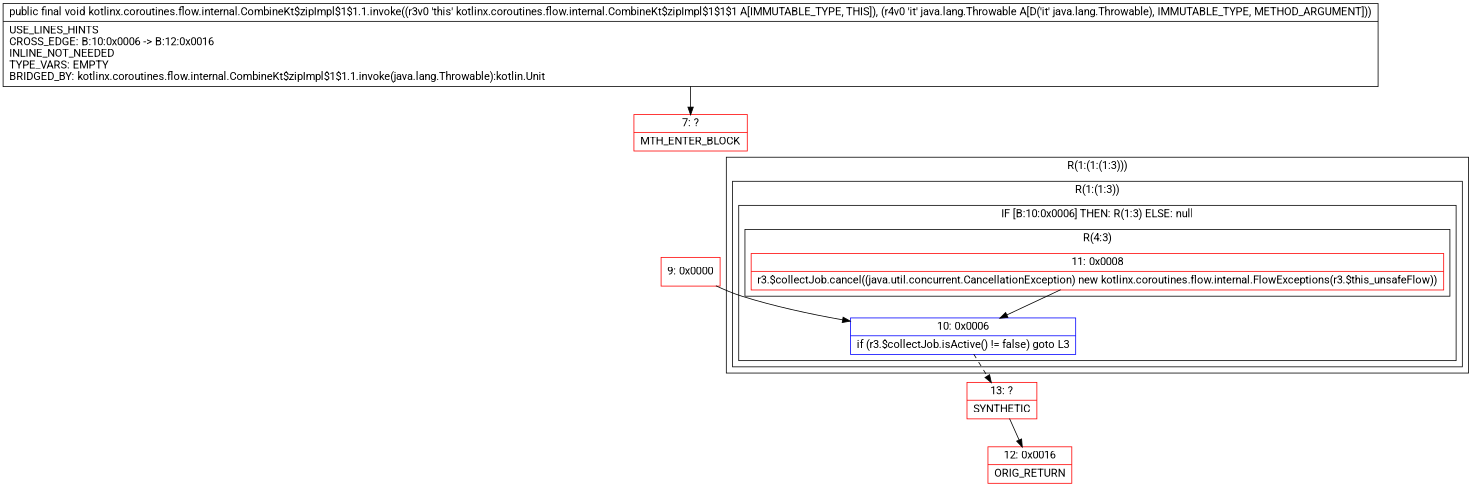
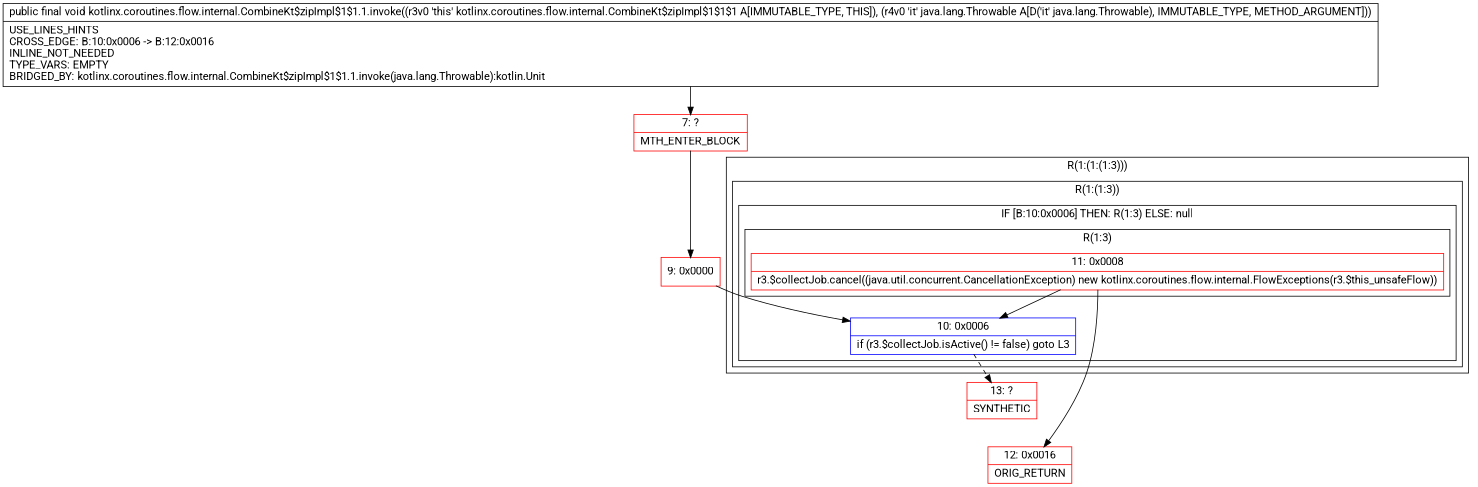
edge "7: ?" -> "9: 0x0000": added
cluster "R(4:3)": label "R(4:3)" -> "R(1:3)"
edge "13: ?" -> "12: 0x0016": now "11: 0x0008" -> "12: 0x0016"
